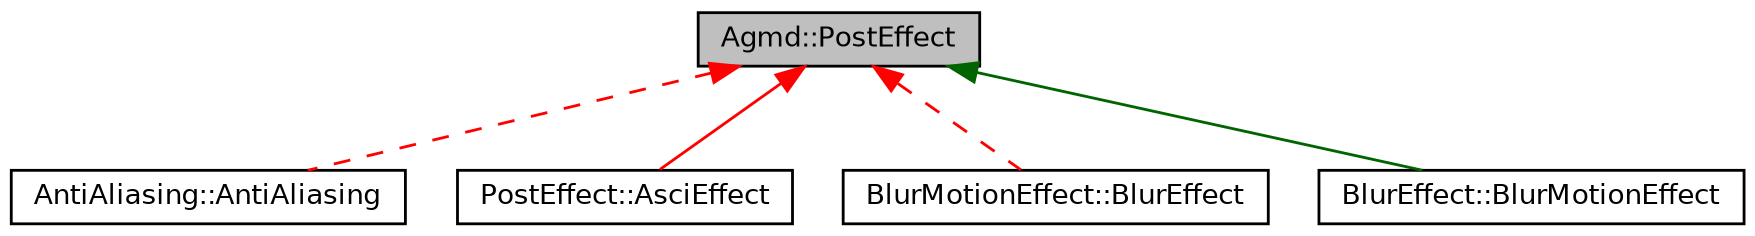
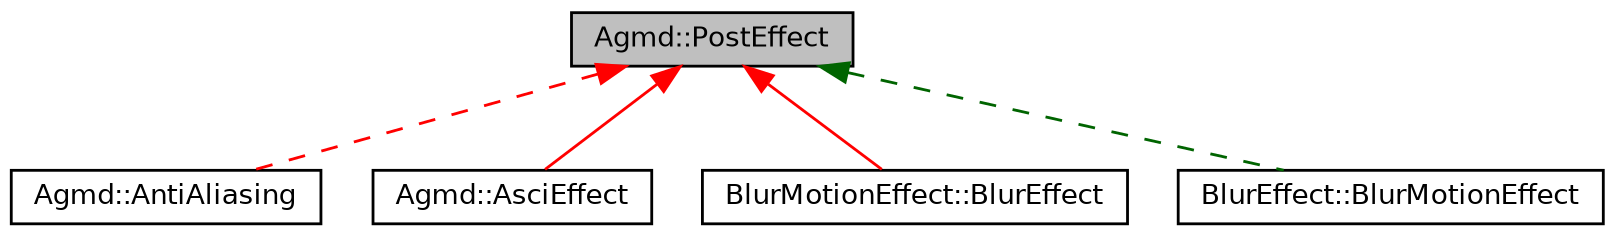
edge "BlurEffect::BlurMotionEffect" -> "Agmd::PostEffect": style solid -> dashed
edge "BlurMotionEffect::BlurEffect" -> "Agmd::PostEffect": style dashed -> solid
node "AntiAliasing::AntiAliasing": label "AntiAliasing::AntiAliasing" -> "Agmd::AntiAliasing"
node "PostEffect::AsciEffect": label "PostEffect::AsciEffect" -> "Agmd::AsciEffect"
